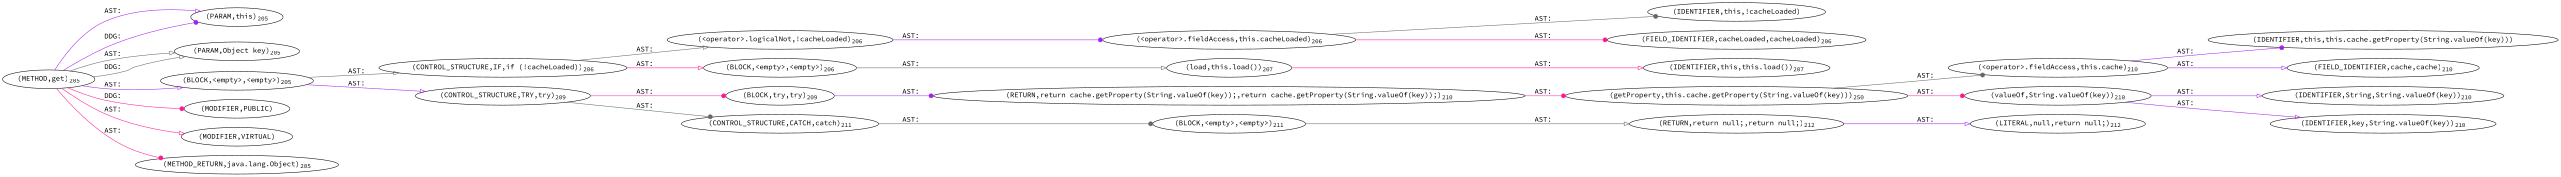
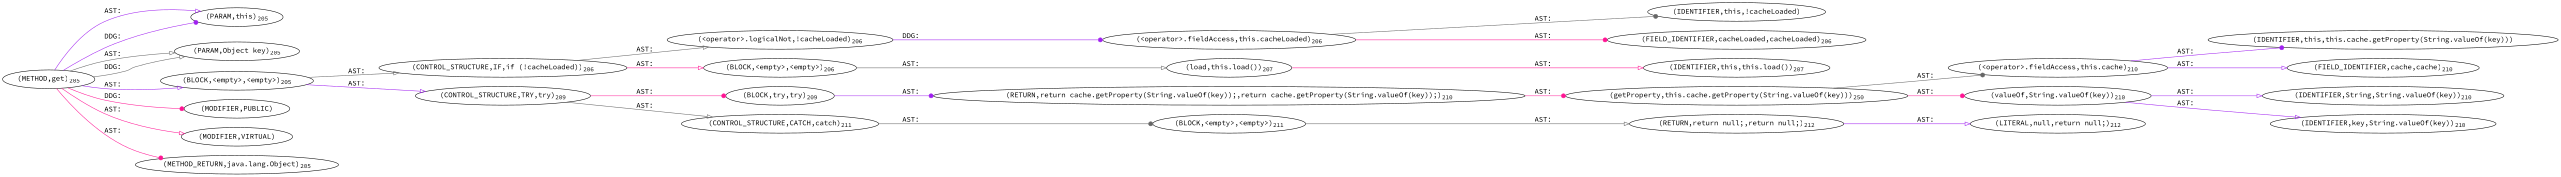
edge "(<operator>.logicalNot,!cacheLoaded)" -> "(<operator>.fieldAccess,this.cacheLoaded)": label "AST: " -> "DDG: "
edge "(CONTROL_STRUCTURE,TRY,try)" -> "(CONTROL_STRUCTURE,CATCH,catch)": arrowhead dot -> onormal
